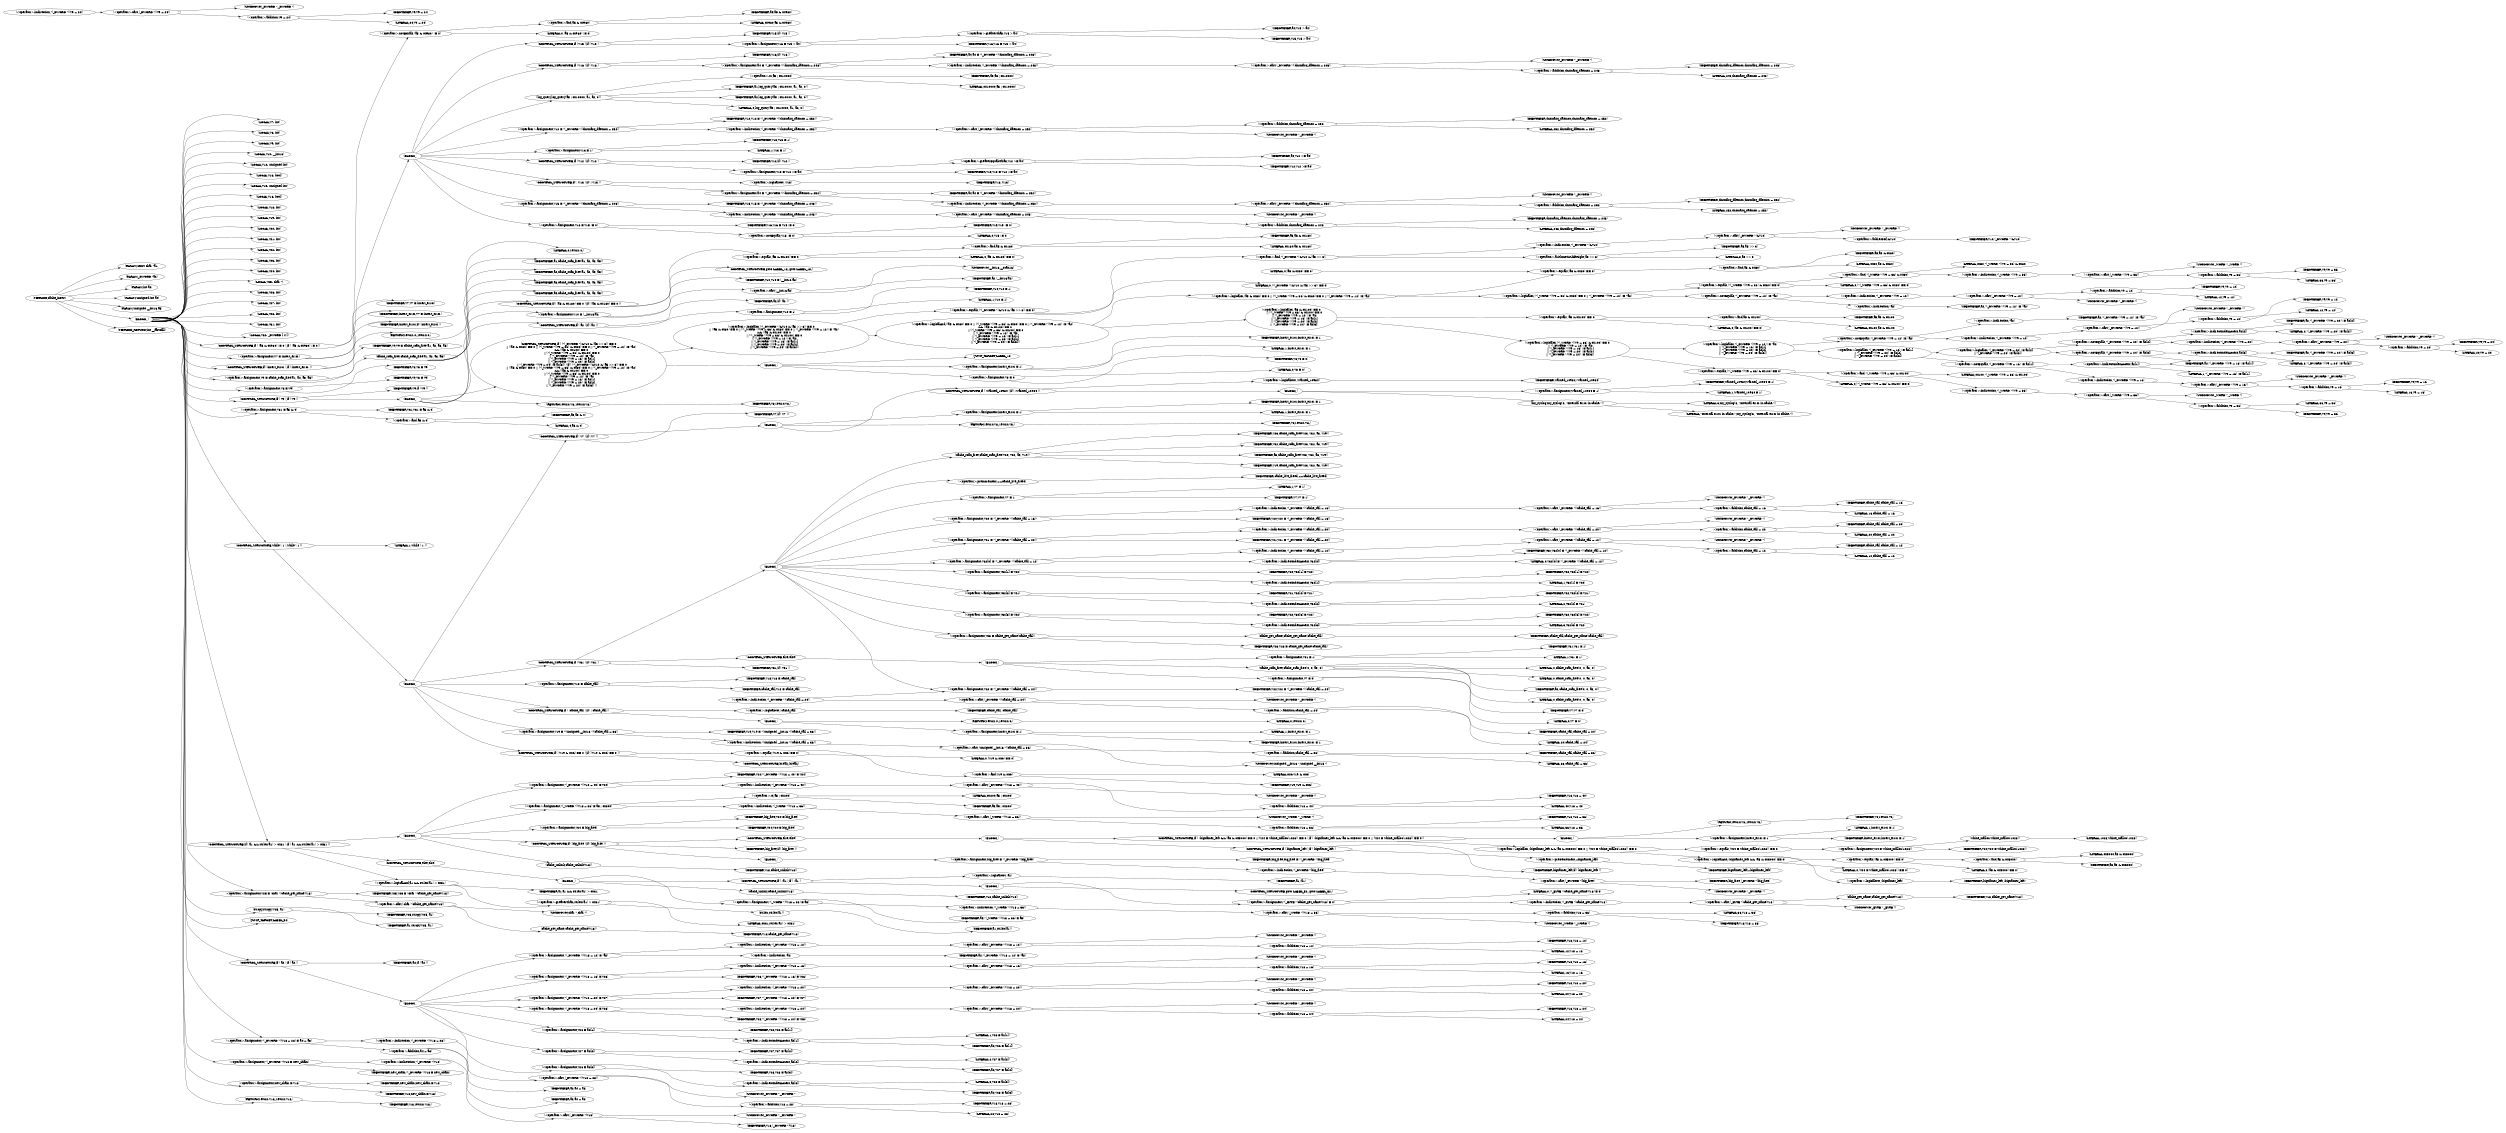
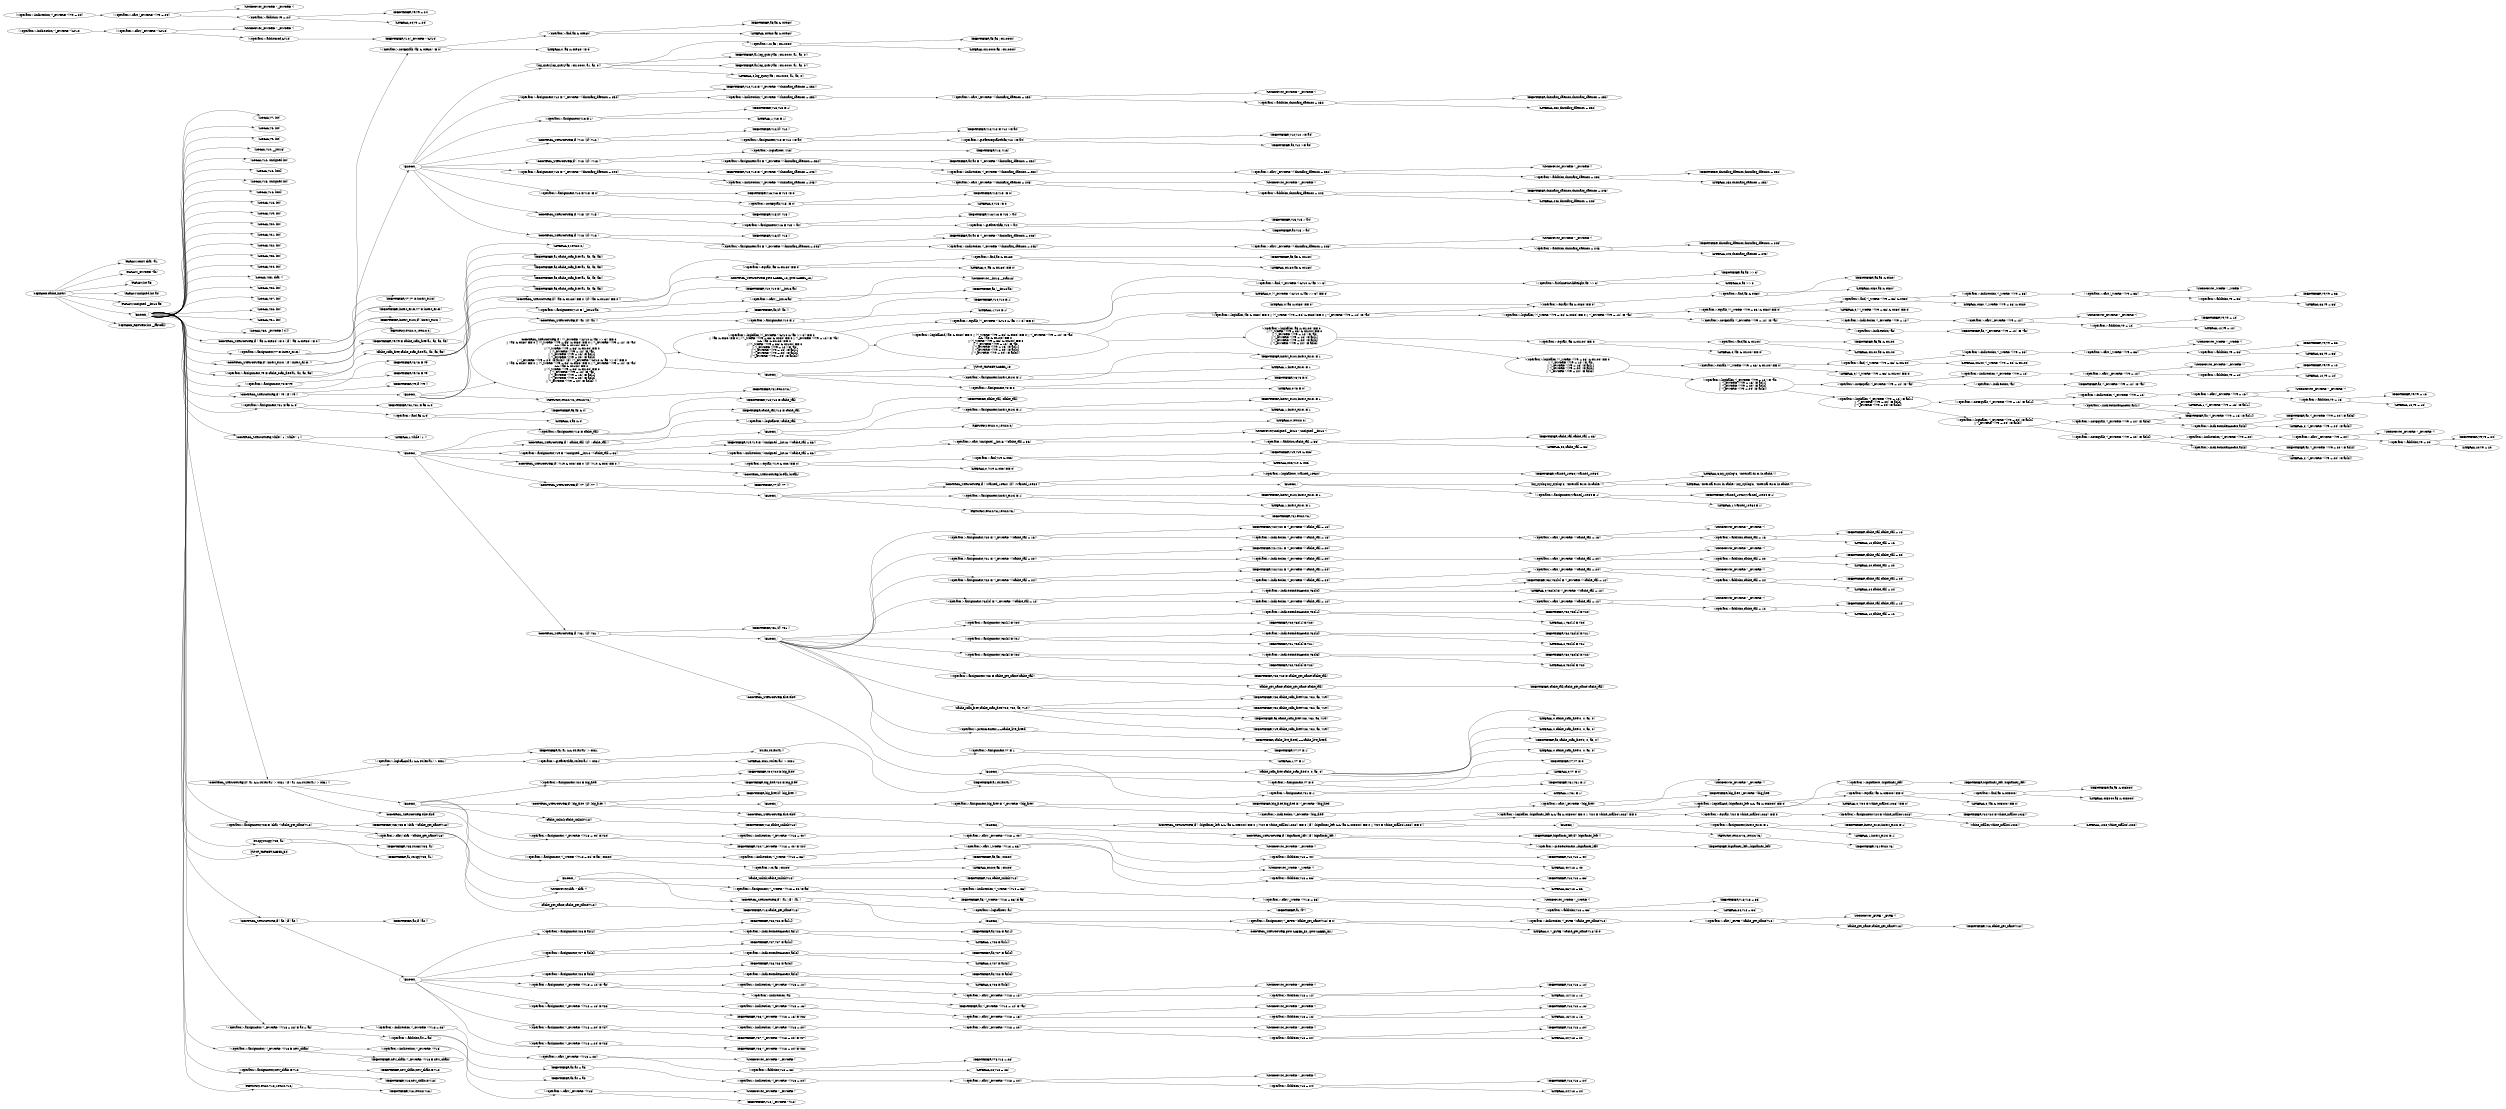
edge "(<operator>.and,*(_DWORD *)&v10 & (a5 >> 3))" -> "(<operator>.indirection,*(_DWORD *)&v10)": removed
edge "(<operator>.indirection,*(_DWORD *)(cache_tail + 24))" -> "(<operator>.assignment,v22 = *(_DWORD *)(cache_tail + 24))": reversed
node "(IDENTIFIER,a1,!a1)": label "(IDENTIFIER,a1,!a1)" -> "(IDENTIFIER,a1,!a7)"
edge "(<operator>.assignment,*(_DWORD *)(v18 + 24) = v28)" -> "(<operator>.indirection,*(_DWORD *)(v18 + 24))": now "(IDENTIFIER,a2,a4 + a3)" -> "(<operator>.indirection,*(_DWORD *)(v18 + 24))"
node "(IDENTIFIER,v18,v18 + 28)": label "(IDENTIFIER,v18,v18 + 28)" -> "(IDENTIFIER,v78,v18 + 28)"
